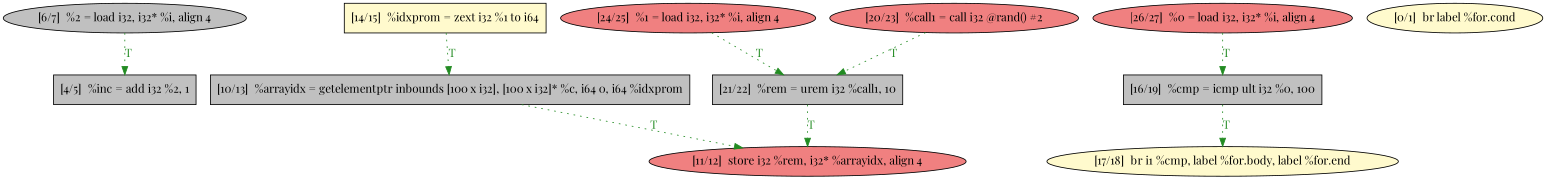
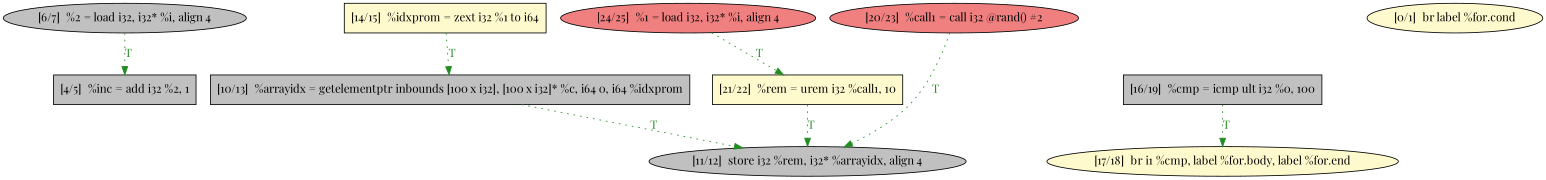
node "[26/27]  %0 = load i32, i32* %i, align 4": removed
edge "[20/23]  %call1 = call i32 @rand() #2" -> "[21/22]  %rem = urem i32 %call1, 10": now "[20/23]  %call1 = call i32 @rand() #2" -> "[11/12]  store i32 %rem, i32* %arrayidx, align 4"
node "[21/22]  %rem = urem i32 %call1, 10": fillcolor grey -> lemonchiffon
node "[11/12]  store i32 %rem, i32* %arrayidx, align 4": fillcolor lightcoral -> grey
